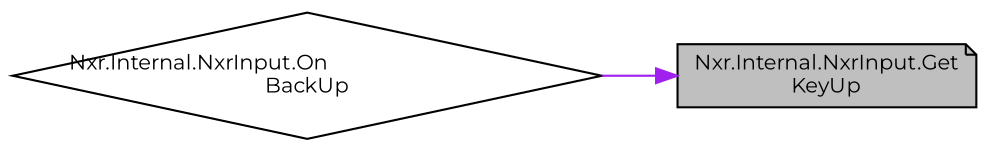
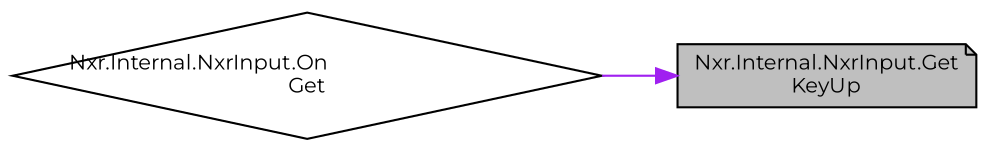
node "Nxr.Internal.NxrInput.On BackUp": label "Nxr.Internal.NxrInput.On BackUp" -> "Nxr.Internal.NxrInput.On Get"
